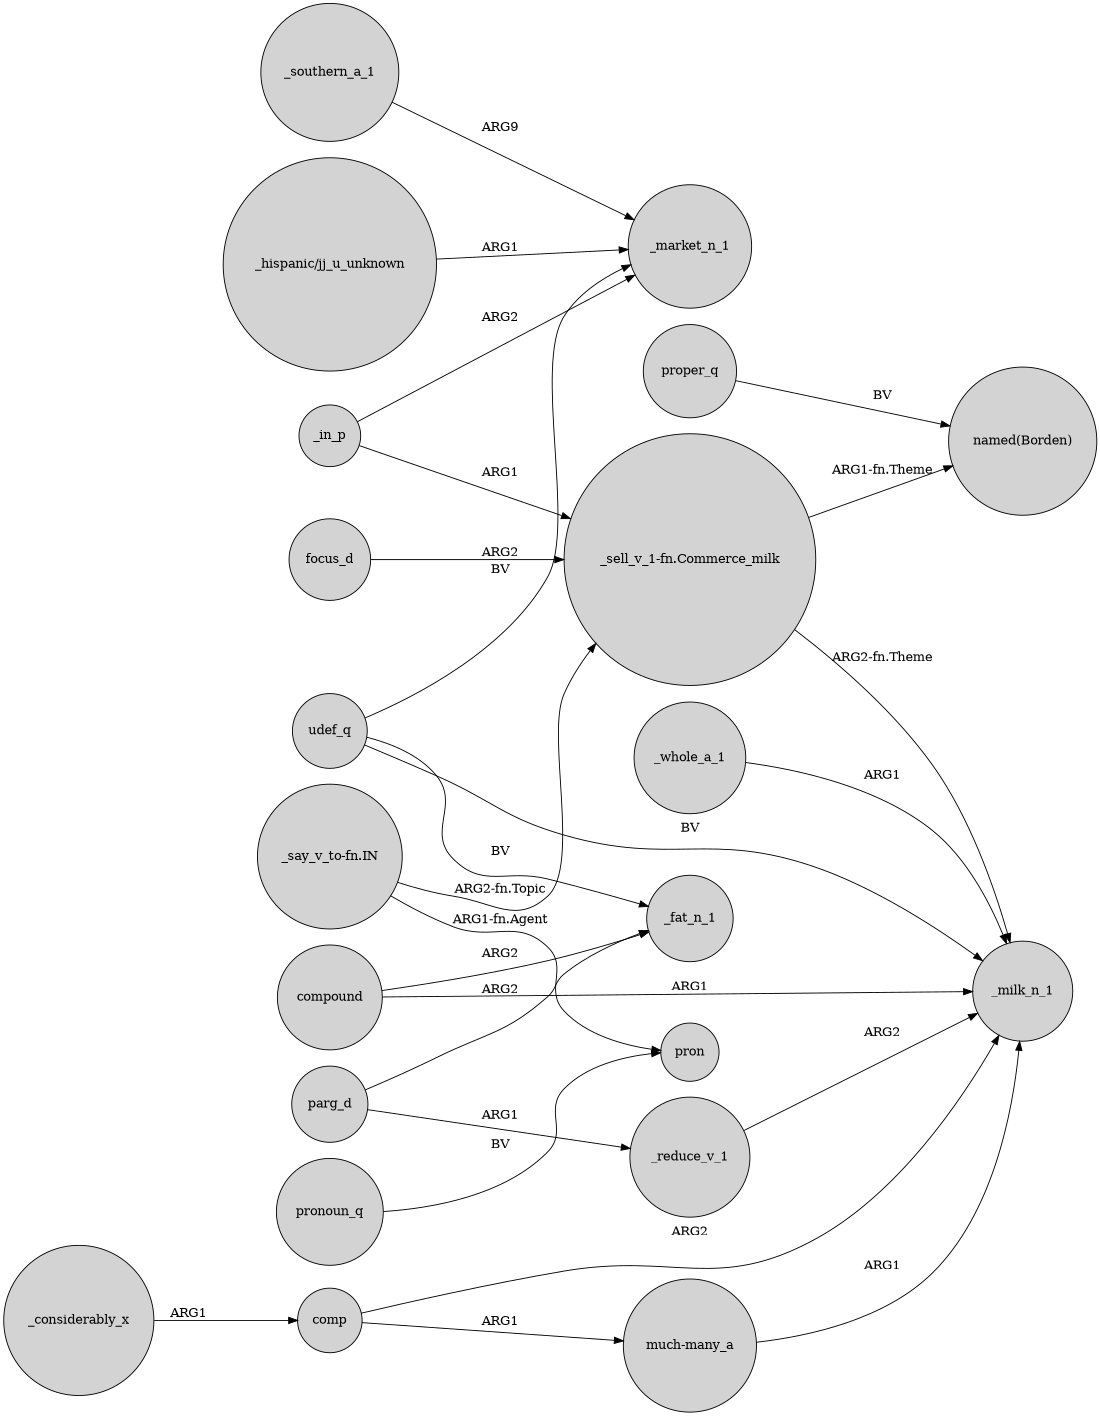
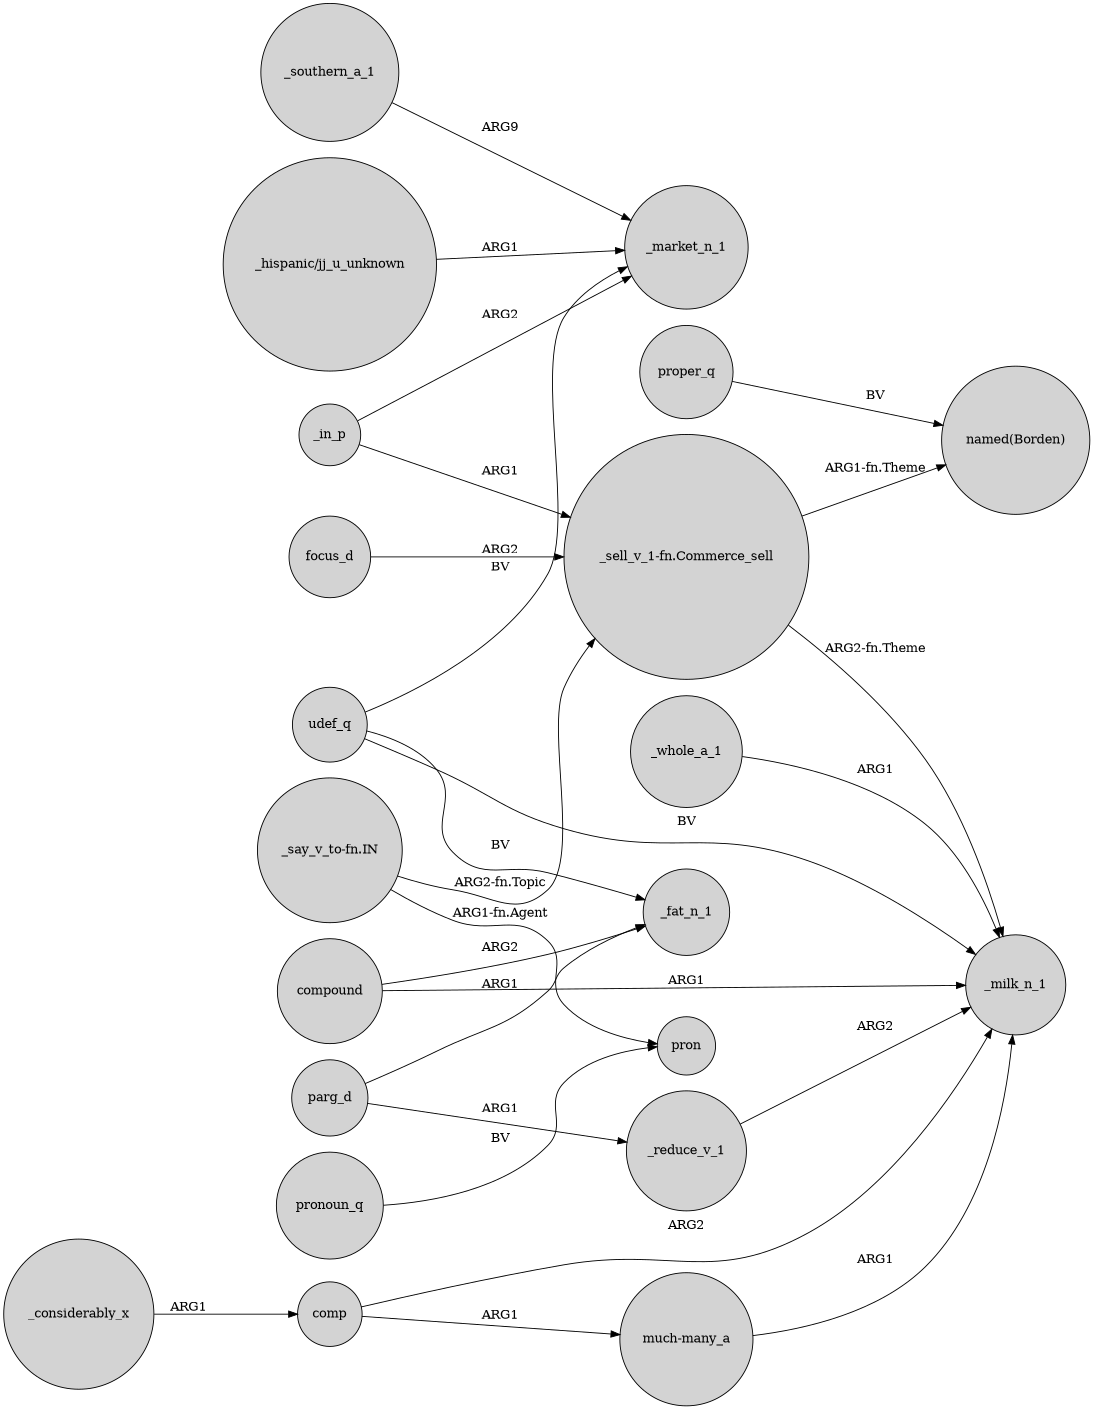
node "_sell_v_1-fn.Commerce_milk": label "_sell_v_1-fn.Commerce_milk" -> "_sell_v_1-fn.Commerce_sell"
edge "parg_d" -> "_fat_n_1": label "ARG2" -> "ARG1"
